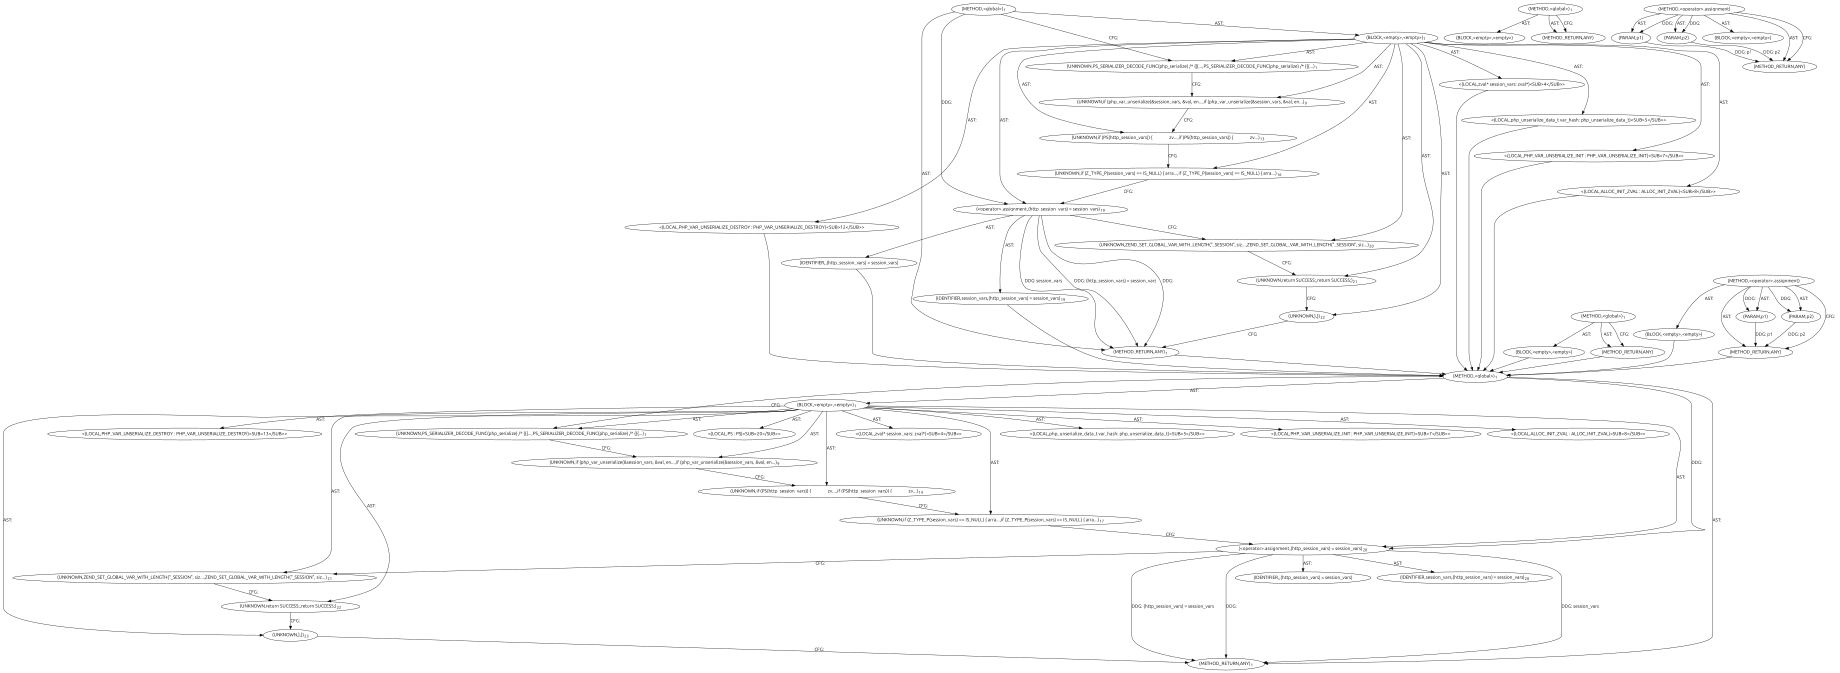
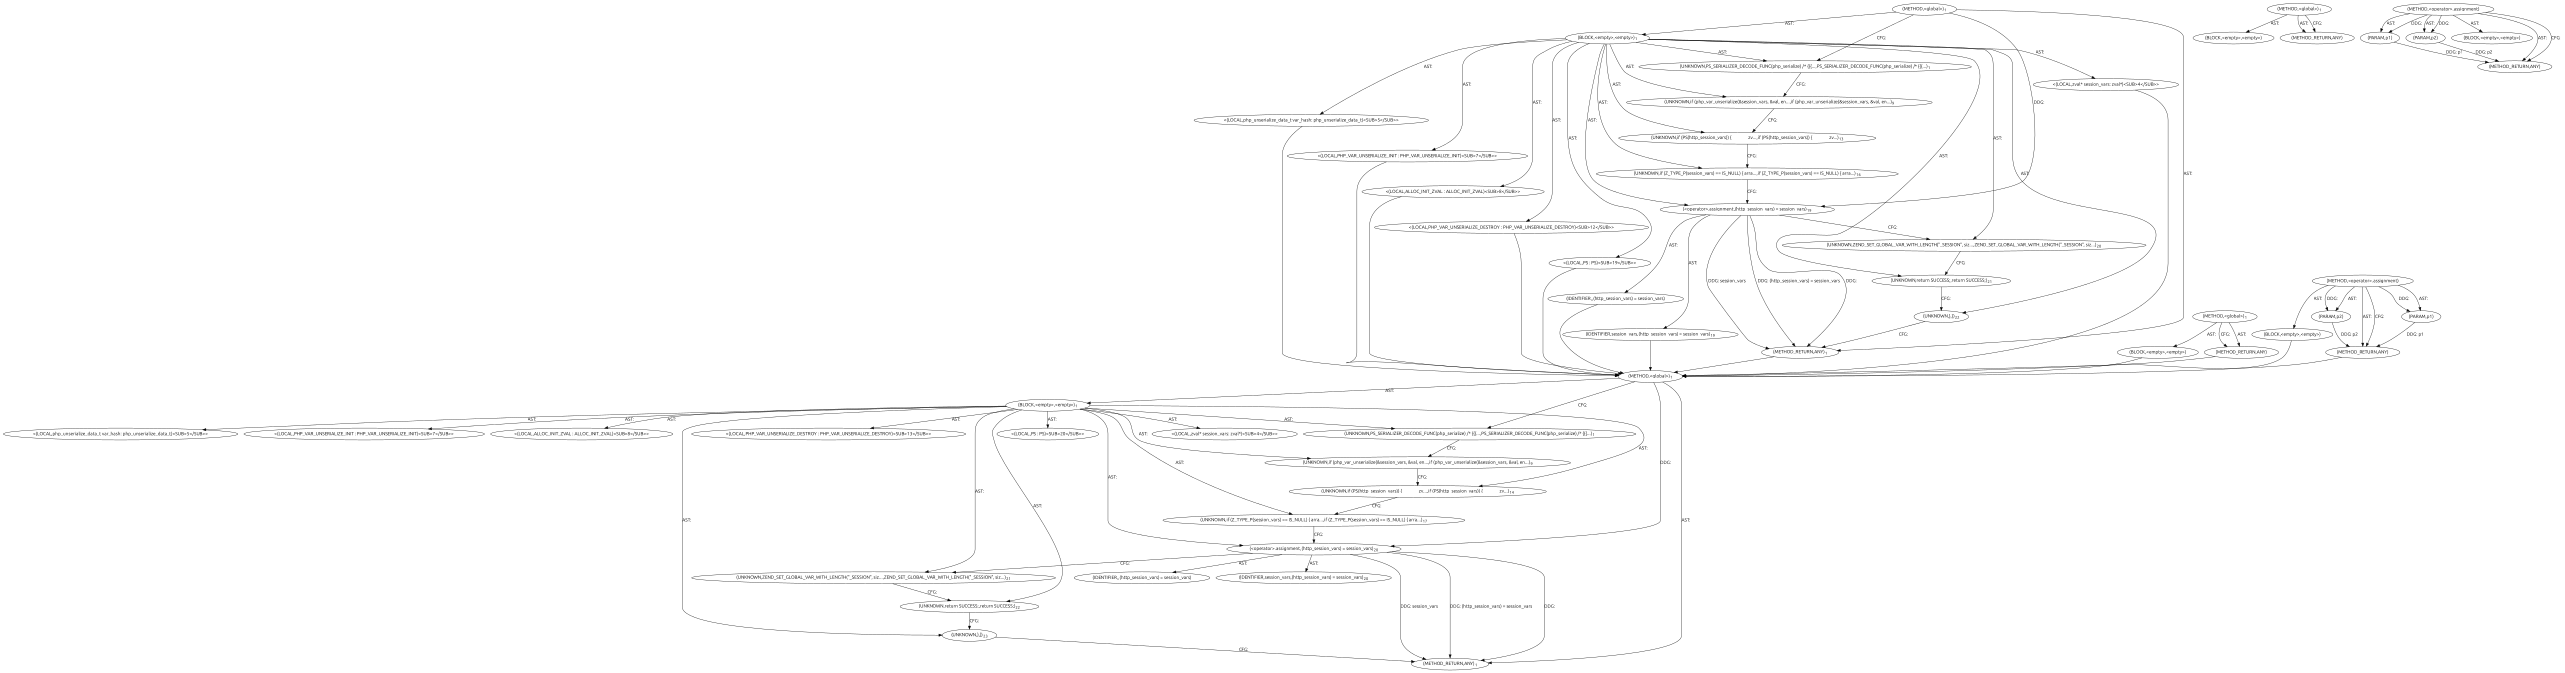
node "<(LOCAL,PS : PS)<SUB>19</SUB>>": added
